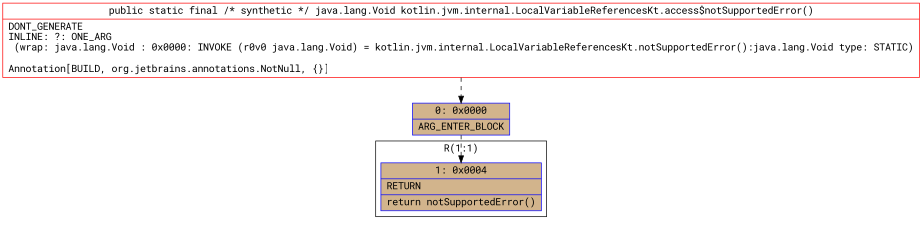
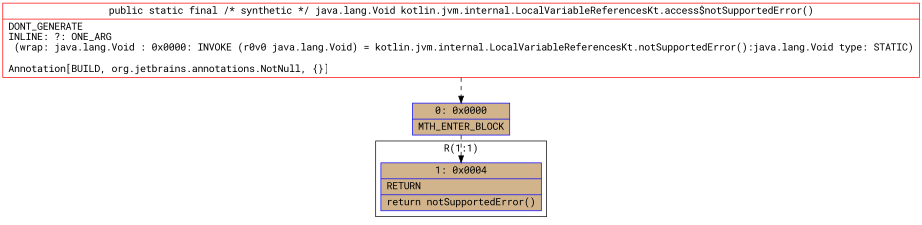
node "0: 0x0000": text "ARG_ENTER_BLOCK" -> "MTH_ENTER_BLOCK"
